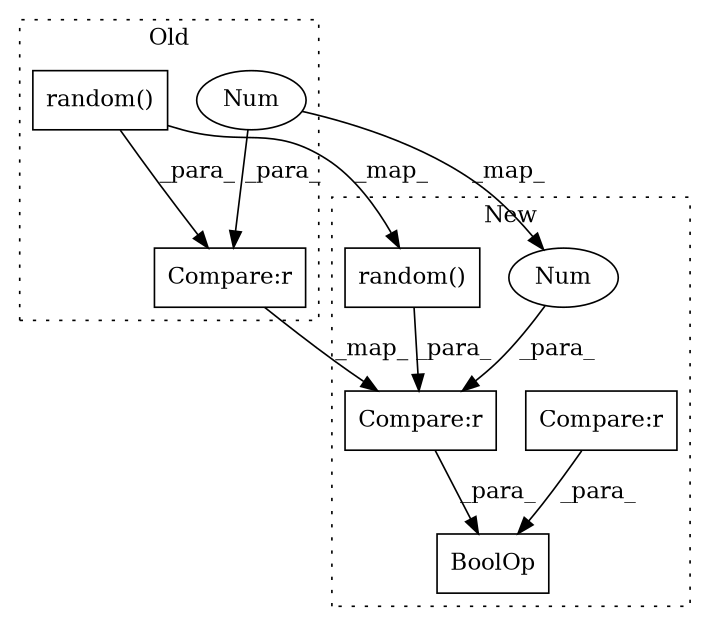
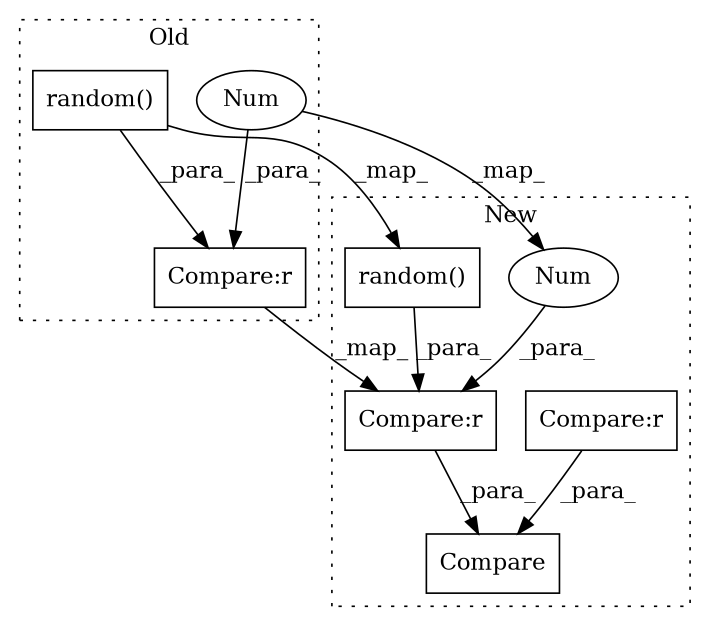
node "BoolOp": label "BoolOp" -> "Compare"
